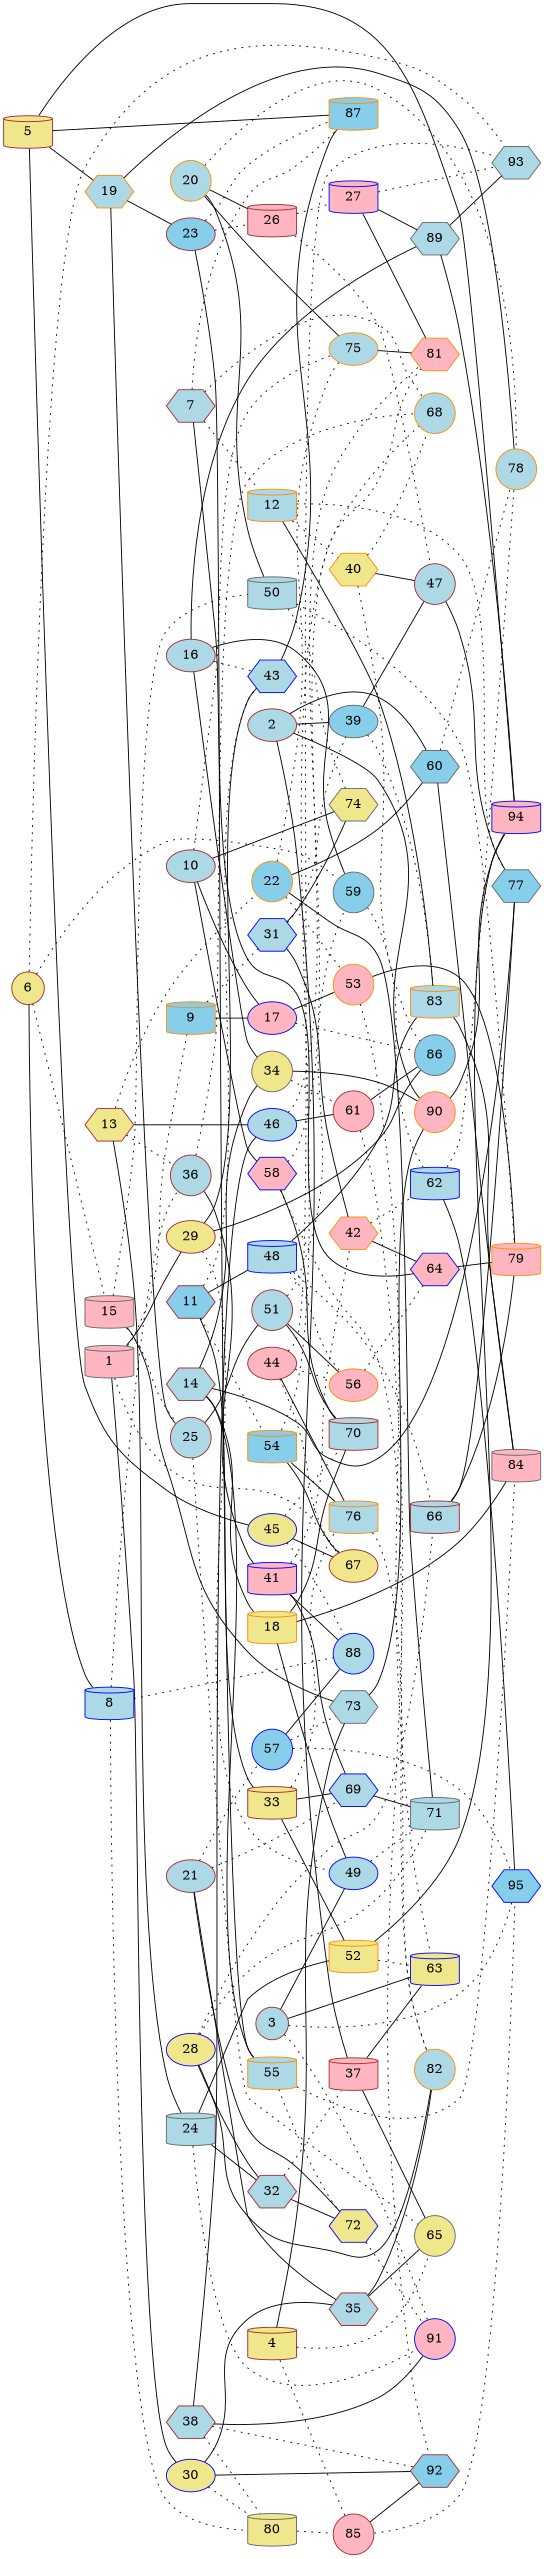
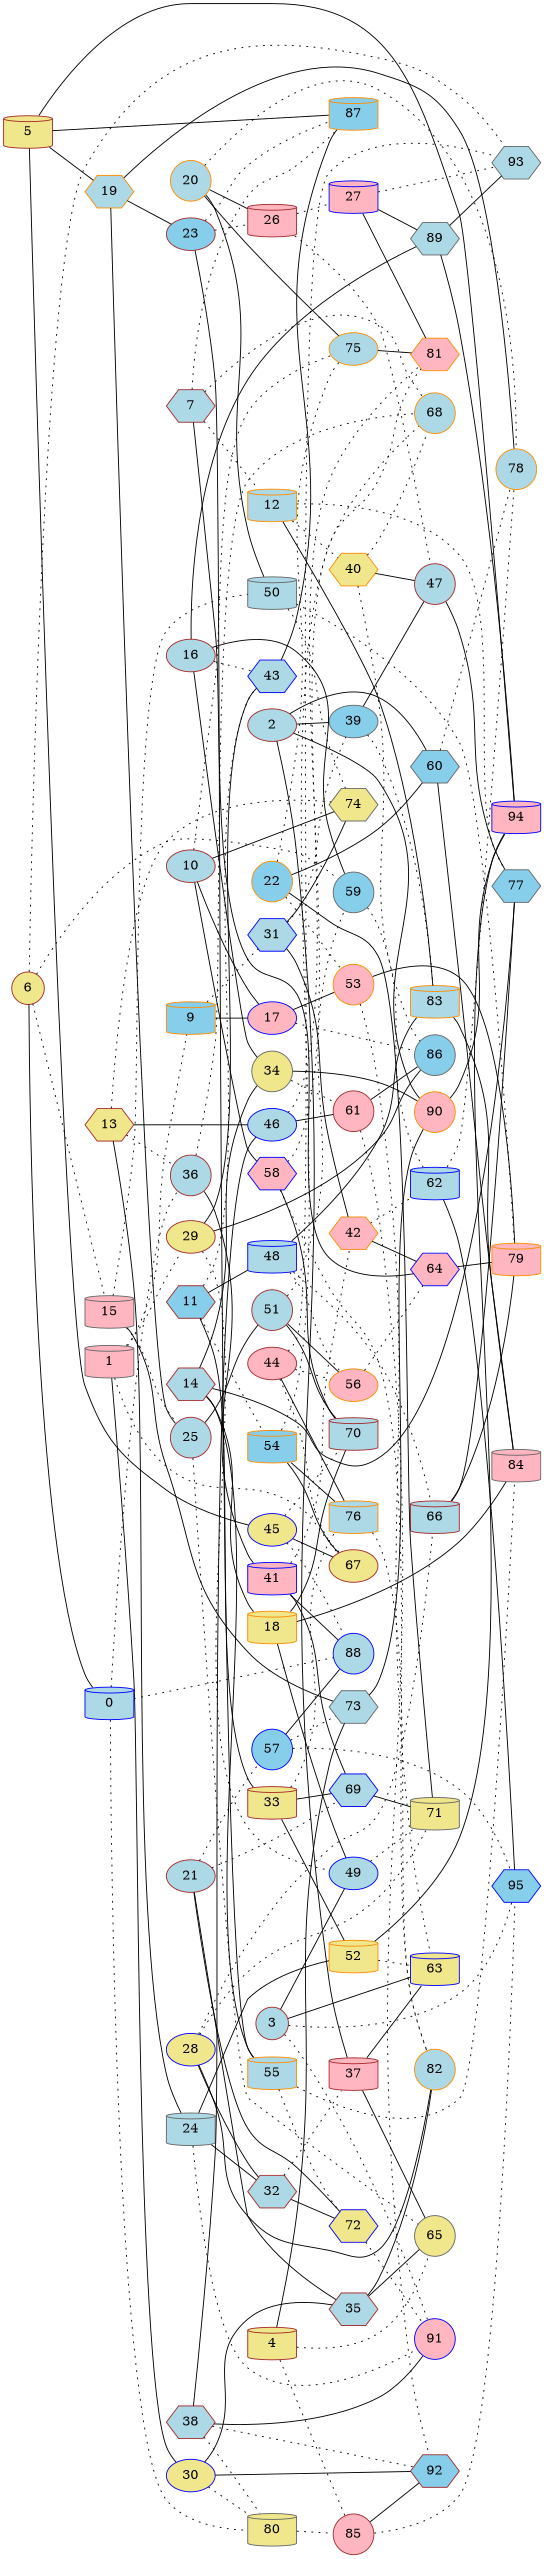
edge "22" -- "13": now "74" -- "13"
edge "29" -- "1": style solid -> dotted
node "8": label "8" -> "0"
node "71": fillcolor lightblue -> khaki
